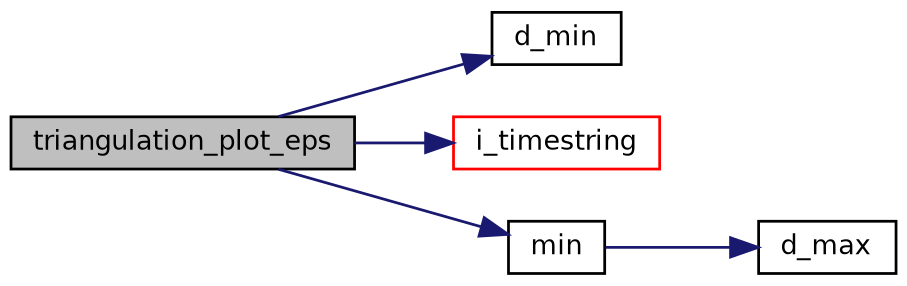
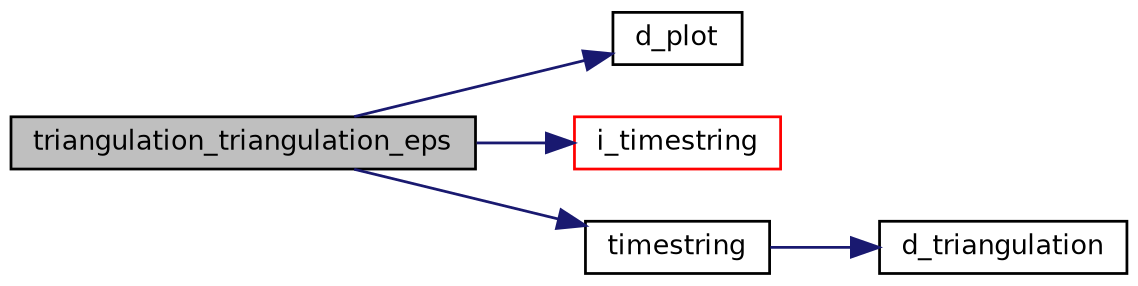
node "d_min": label "d_min" -> "d_plot"
node "triangulation_plot_eps": label "triangulation_plot_eps" -> "triangulation_triangulation_eps"
node "min": label "min" -> "timestring"
node "d_max": label "d_max" -> "d_triangulation"
